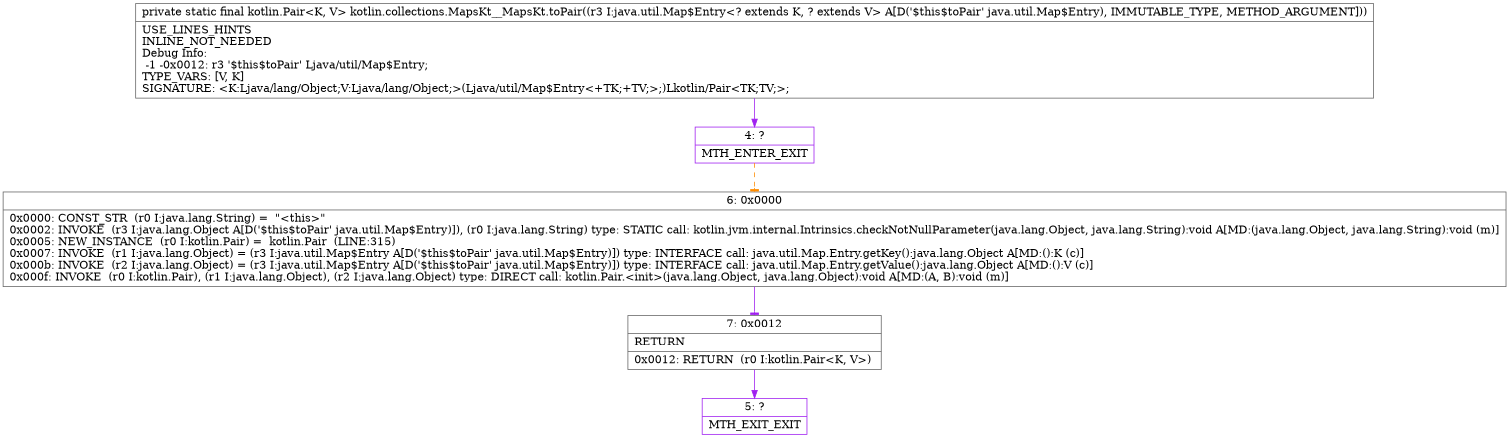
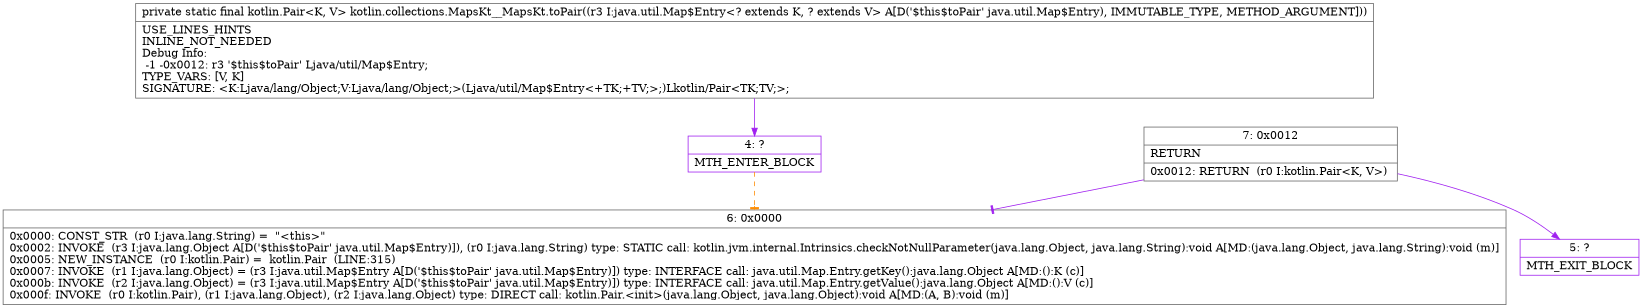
node "4: ?": text "MTH_ENTER_EXIT" -> "MTH_ENTER_BLOCK"
edge "6: 0x0000" -> "7: 0x0012": reversed
node "5: ?": text "MTH_EXIT_EXIT" -> "MTH_EXIT_BLOCK"
